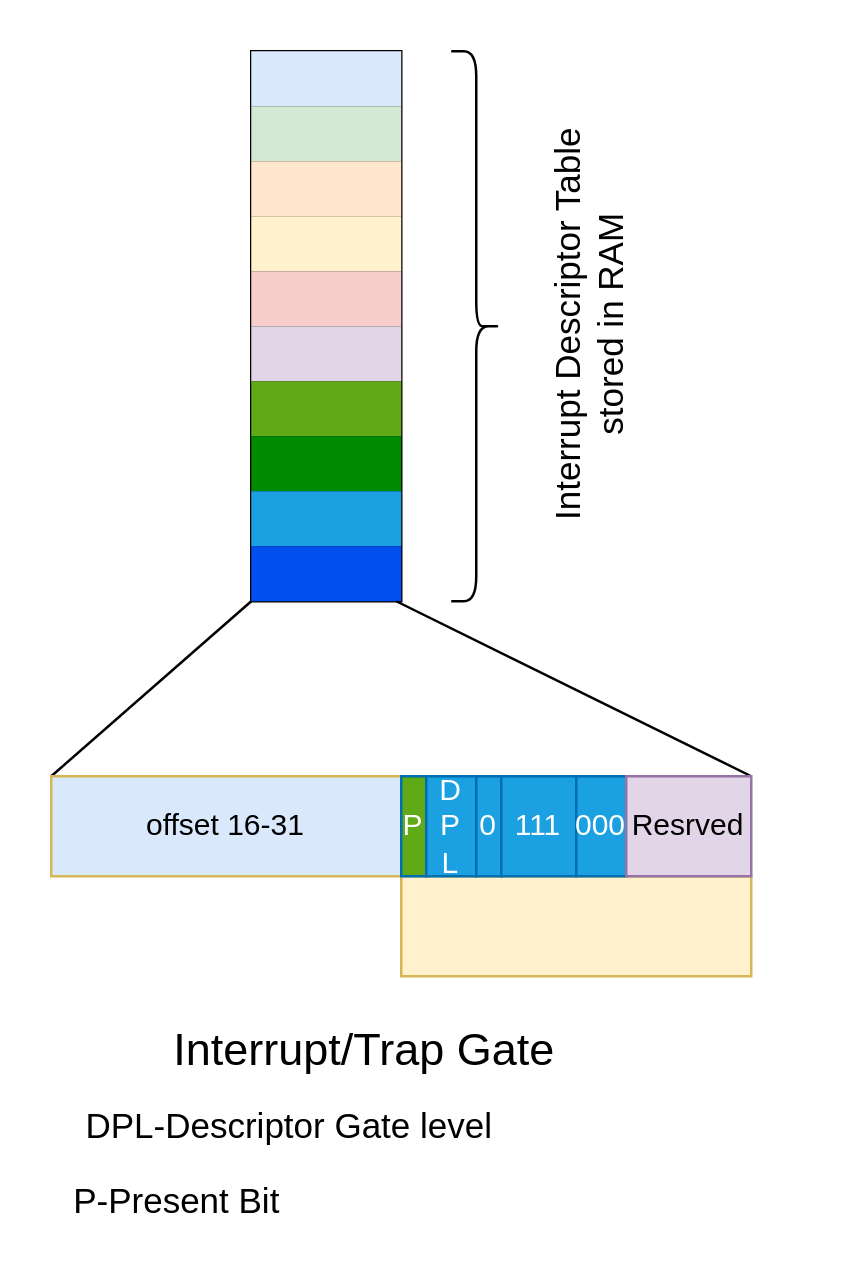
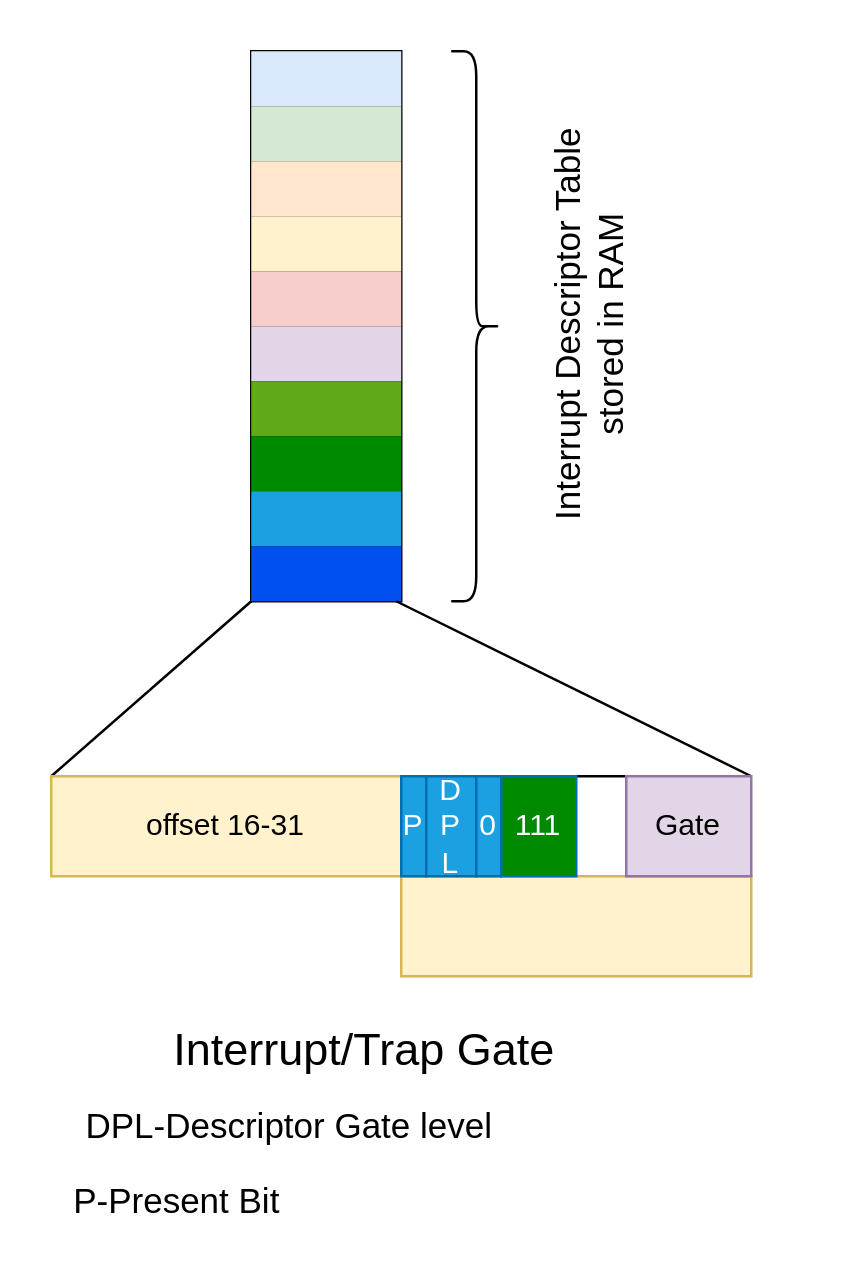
node "offset 16-31": fillcolor #dae8fc -> #fff2cc
node "P": fillcolor #60a917 -> #1ba1e2
node "111": fillcolor #1ba1e2 -> #008a00
node "000": removed
node "Resrved": label "Resrved" -> "Gate"
